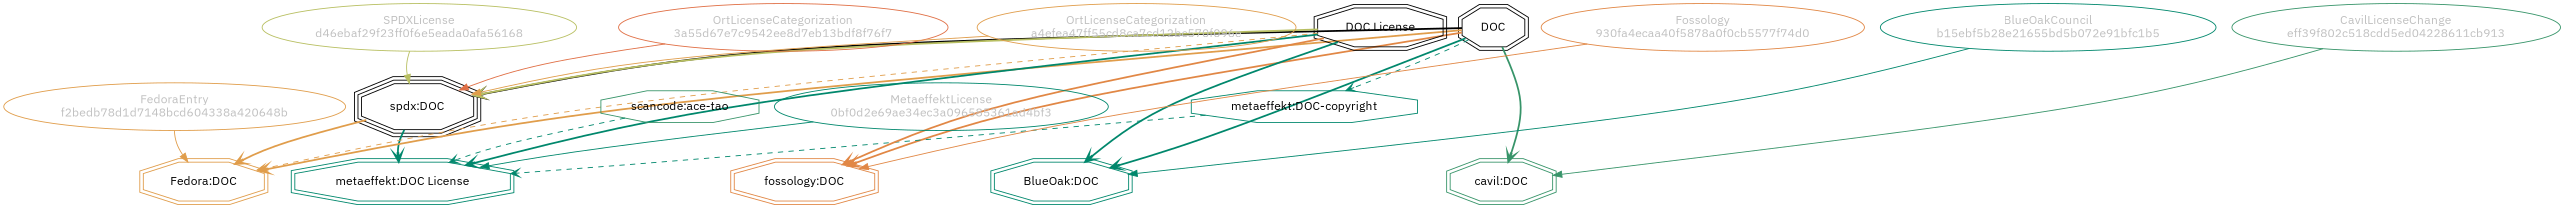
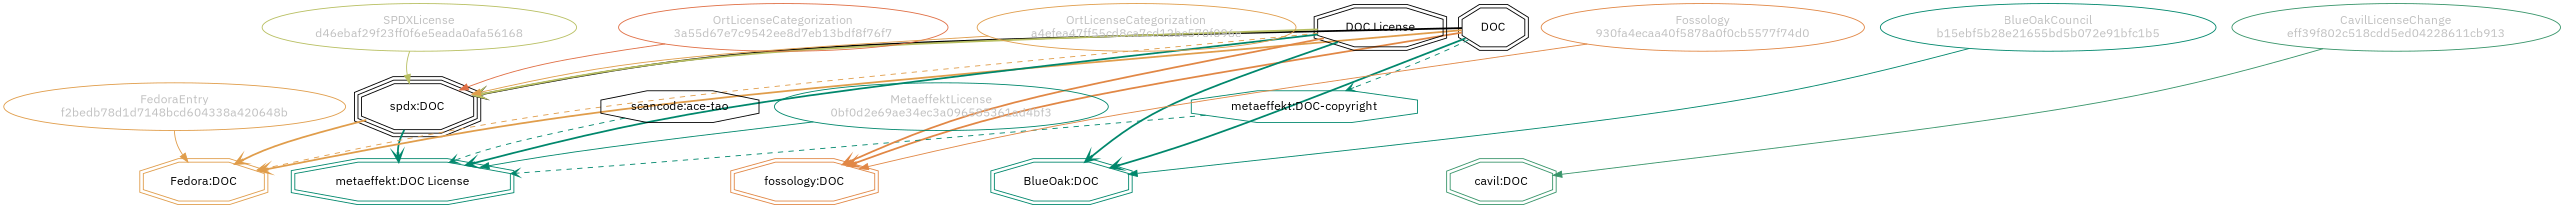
edge "DOC" -> "cavil:DOC": removed
node "scancode:ace-tao": color #379469 -> black
